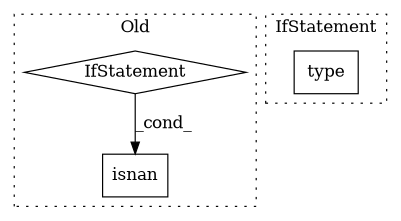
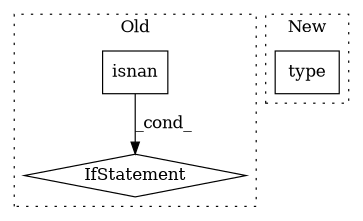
cluster "IfStatement": label "IfStatement" -> "New"
edge "IfStatement" -> "isnan": reversed
